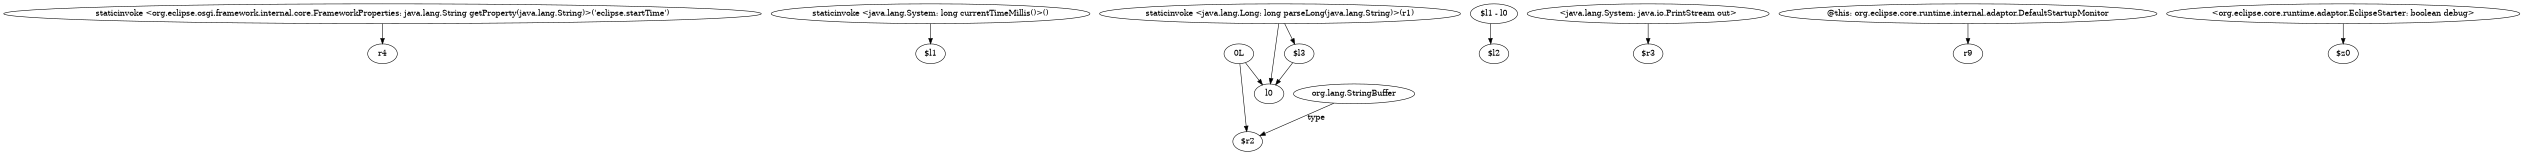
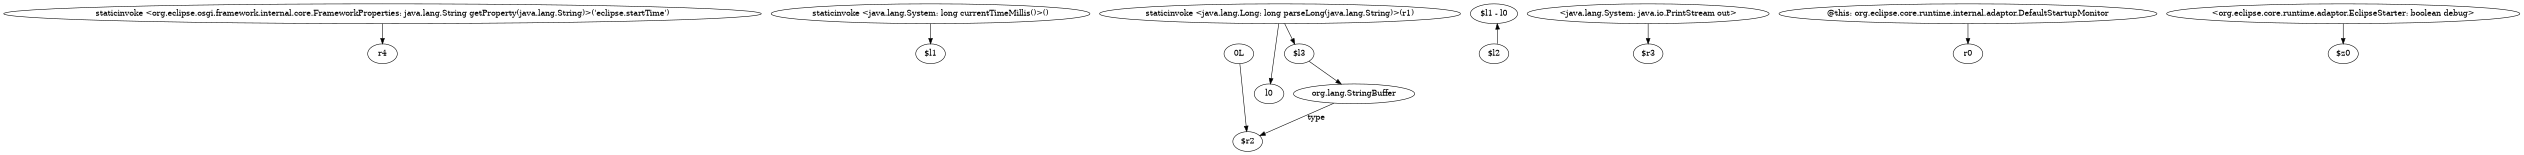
edge "$l1 - l0" -> "$l2": reversed
node "r9": label "r9" -> "r0"
edge "0L" -> "l0": removed
edge "$l3" -> "l0": now "$l3" -> "org.lang.StringBuffer"
